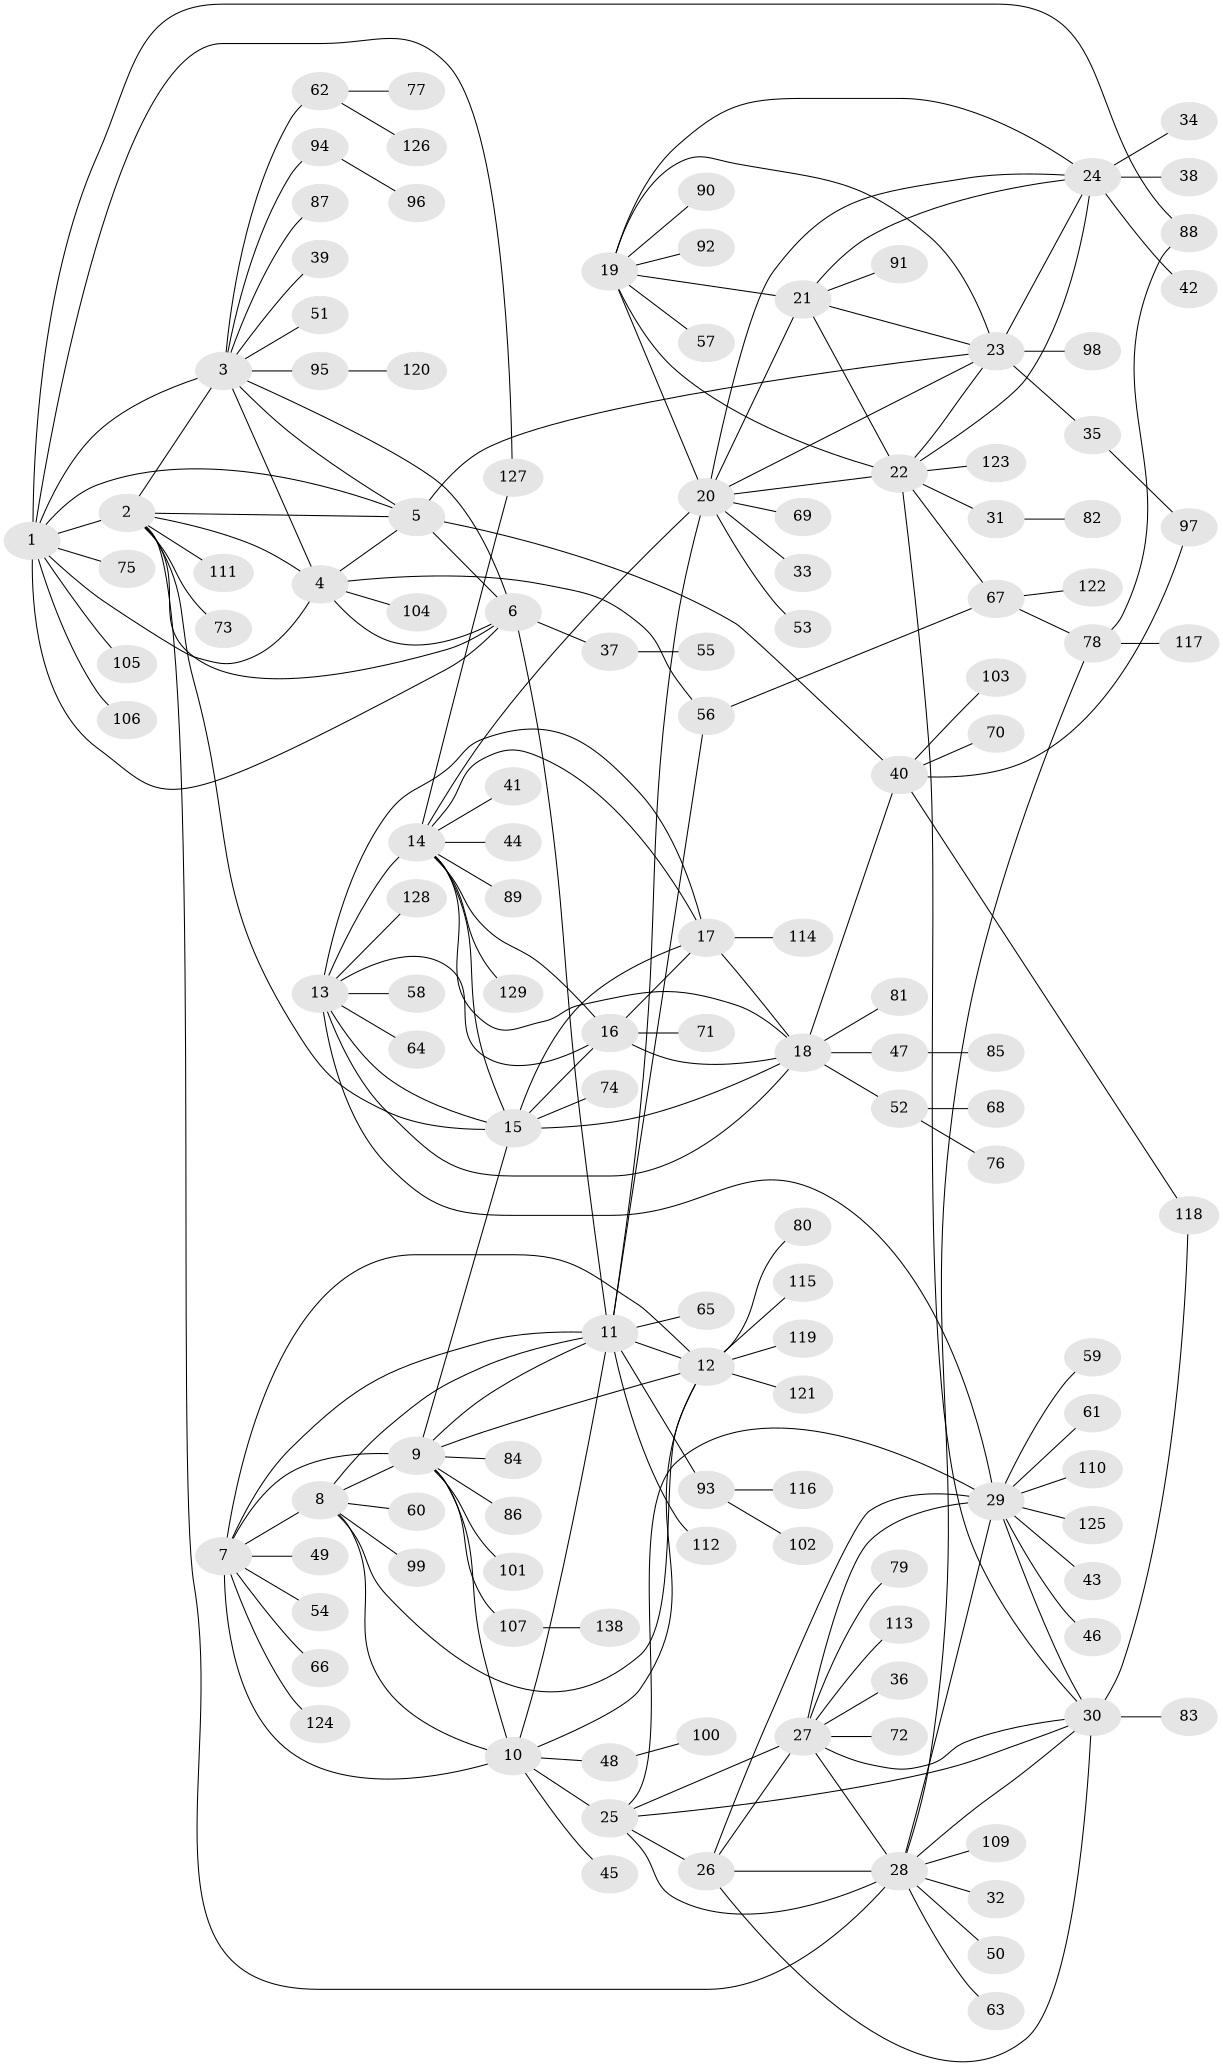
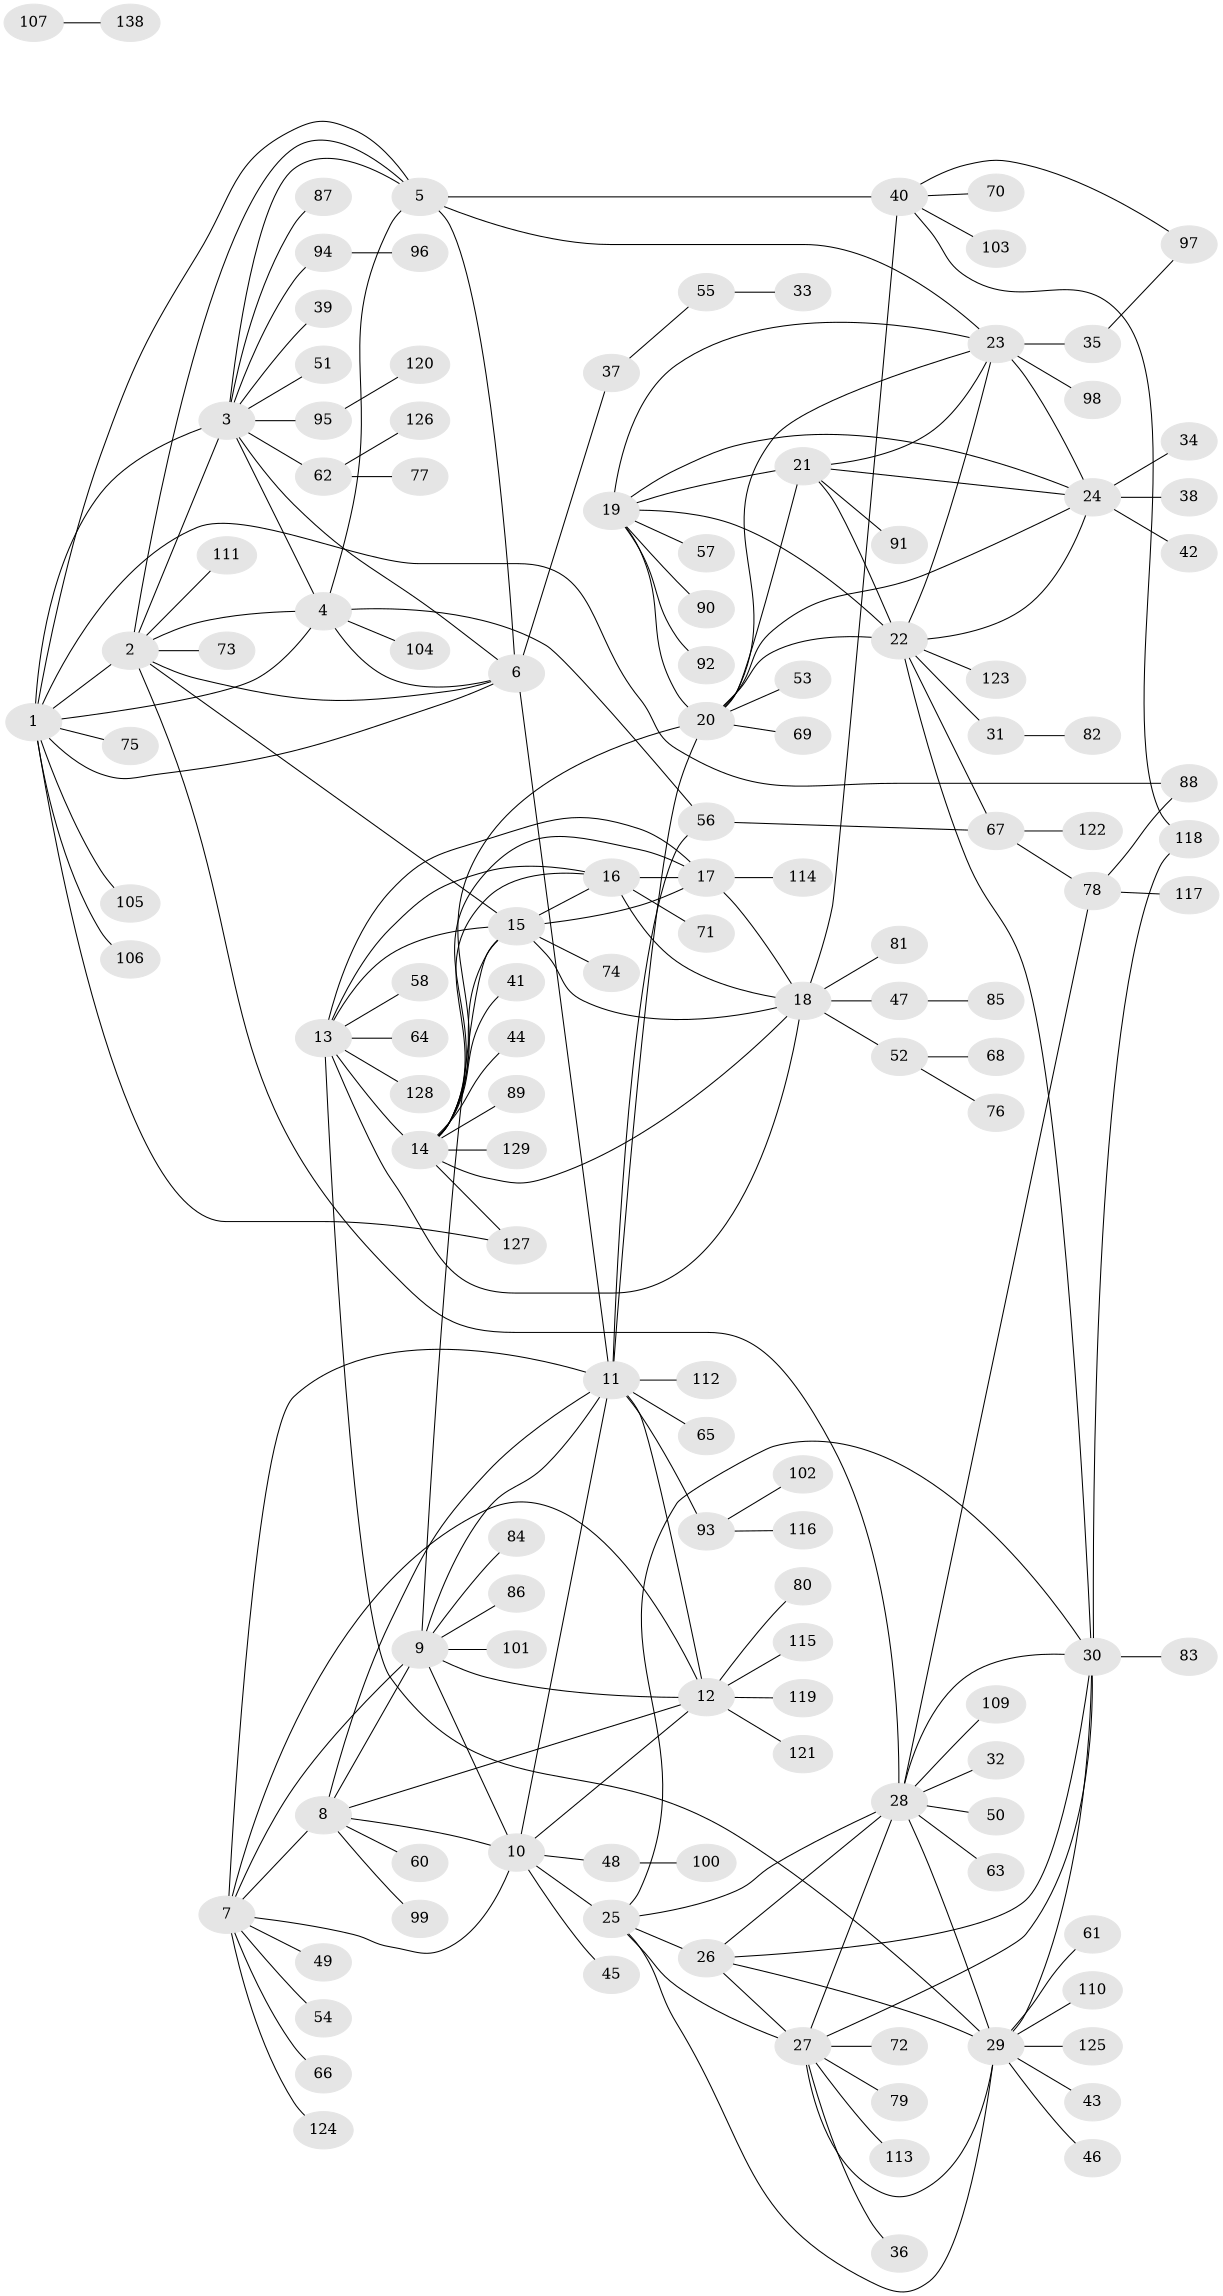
edge "20" -- "33": now "55" -- "33"
node "59": removed
edge "9" -- "107": removed
